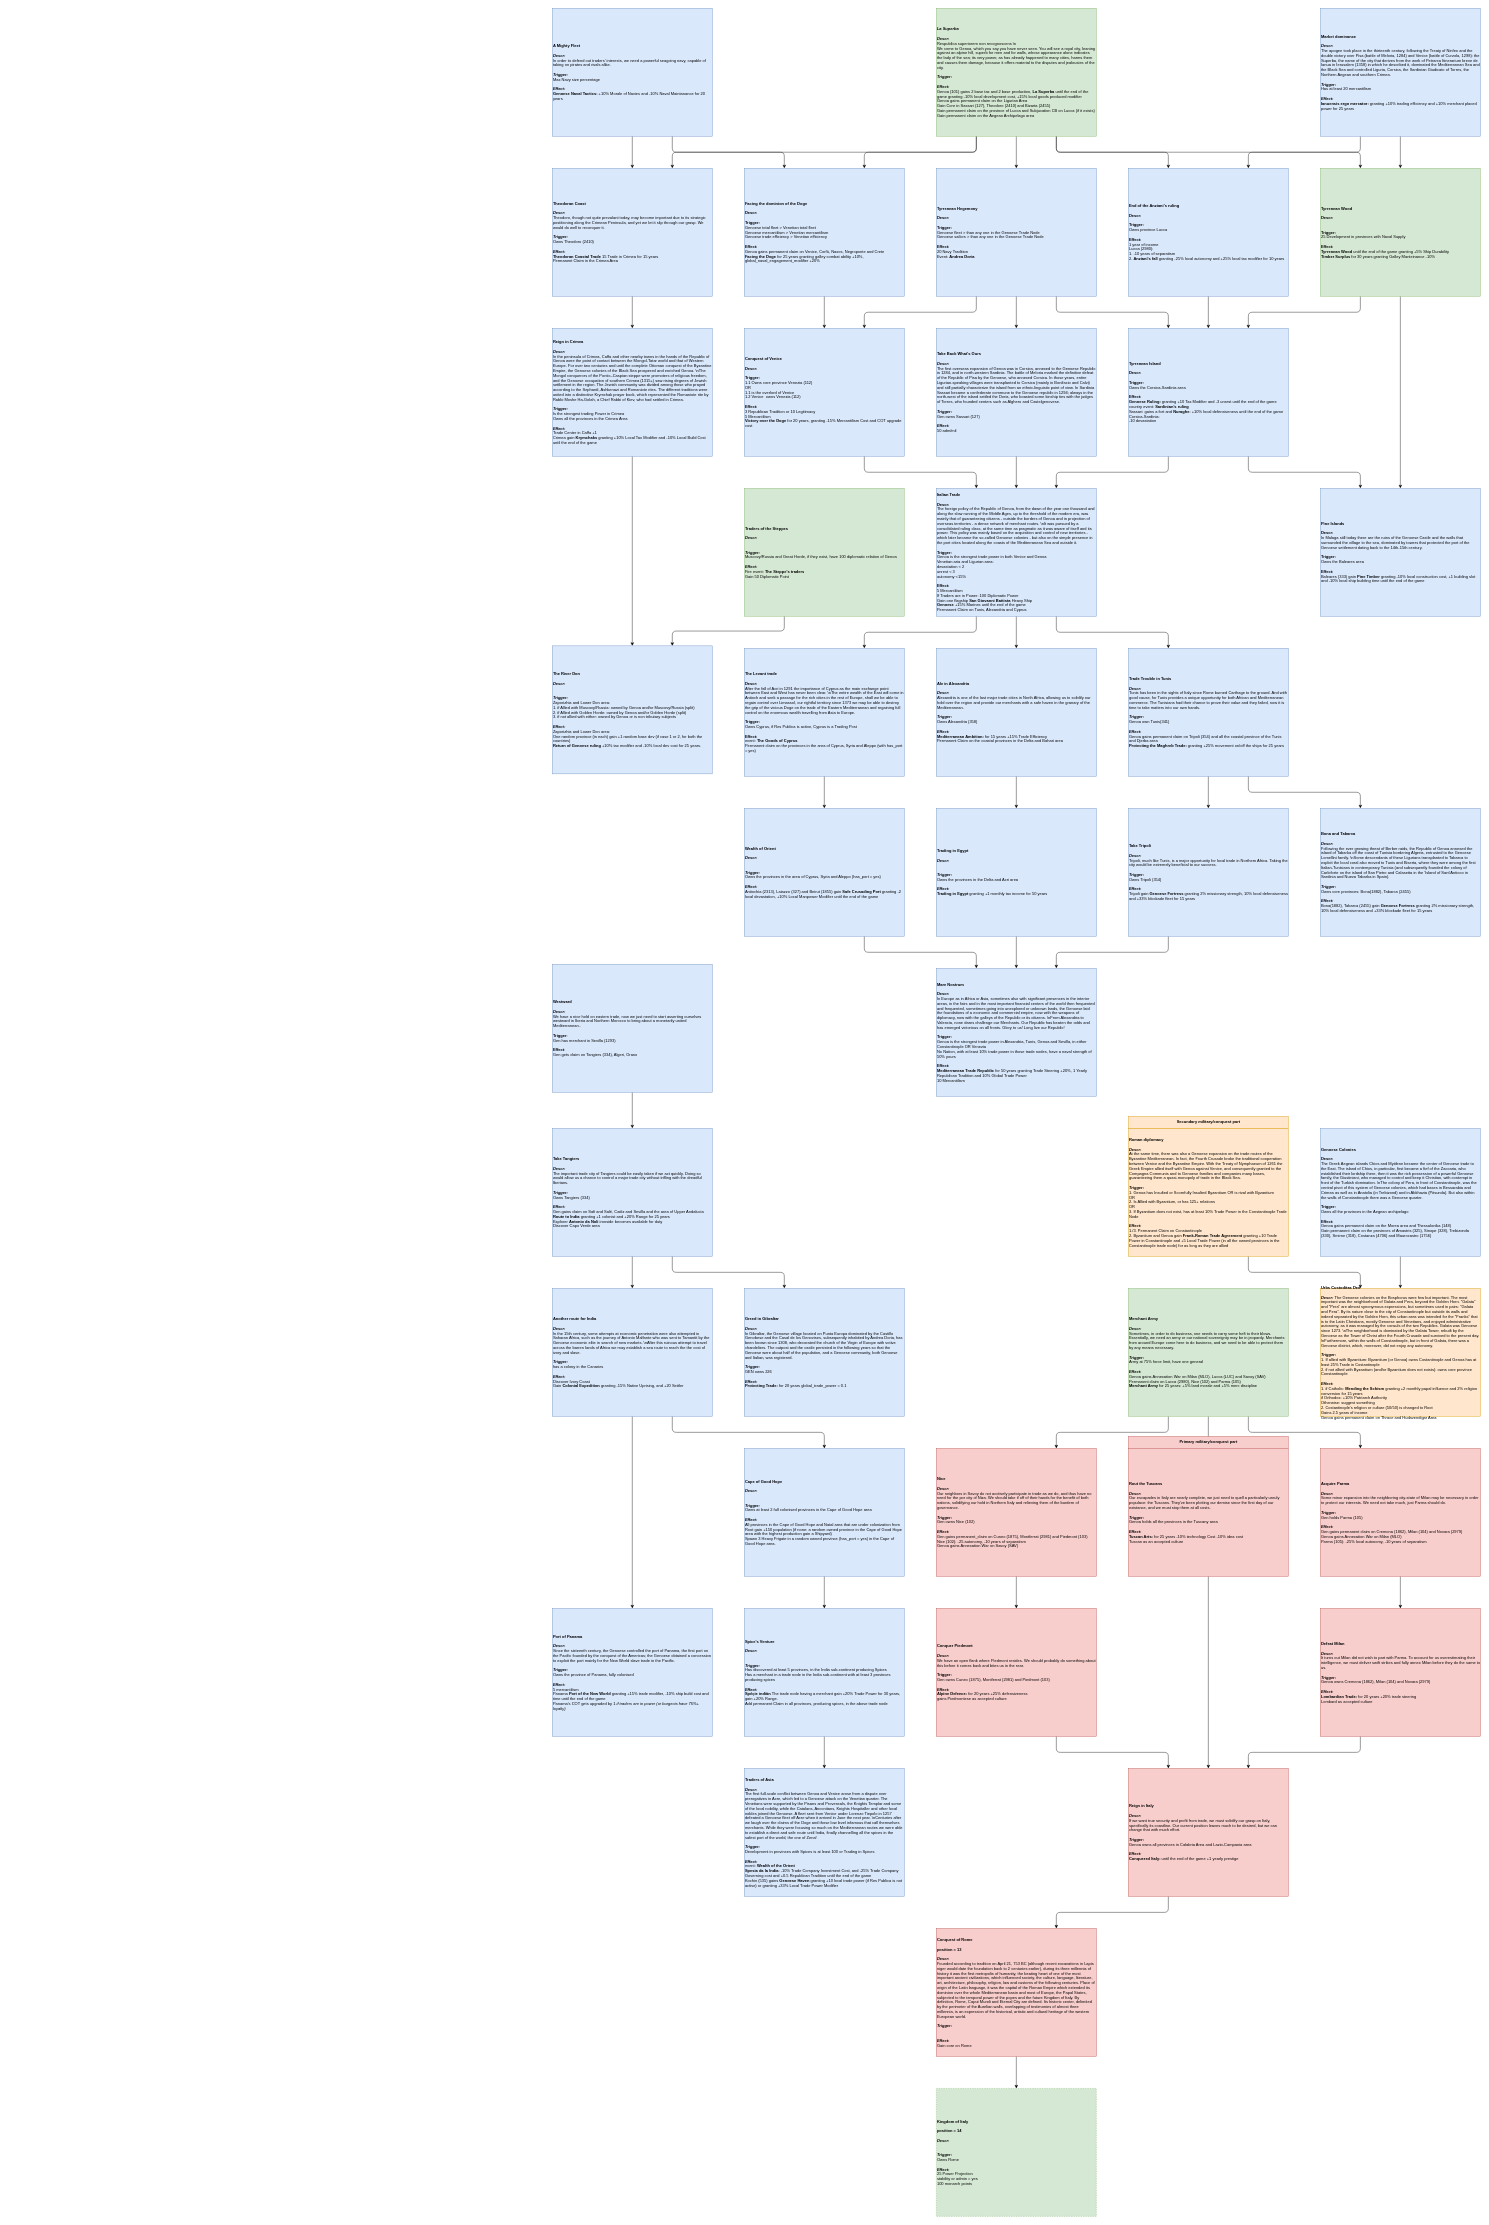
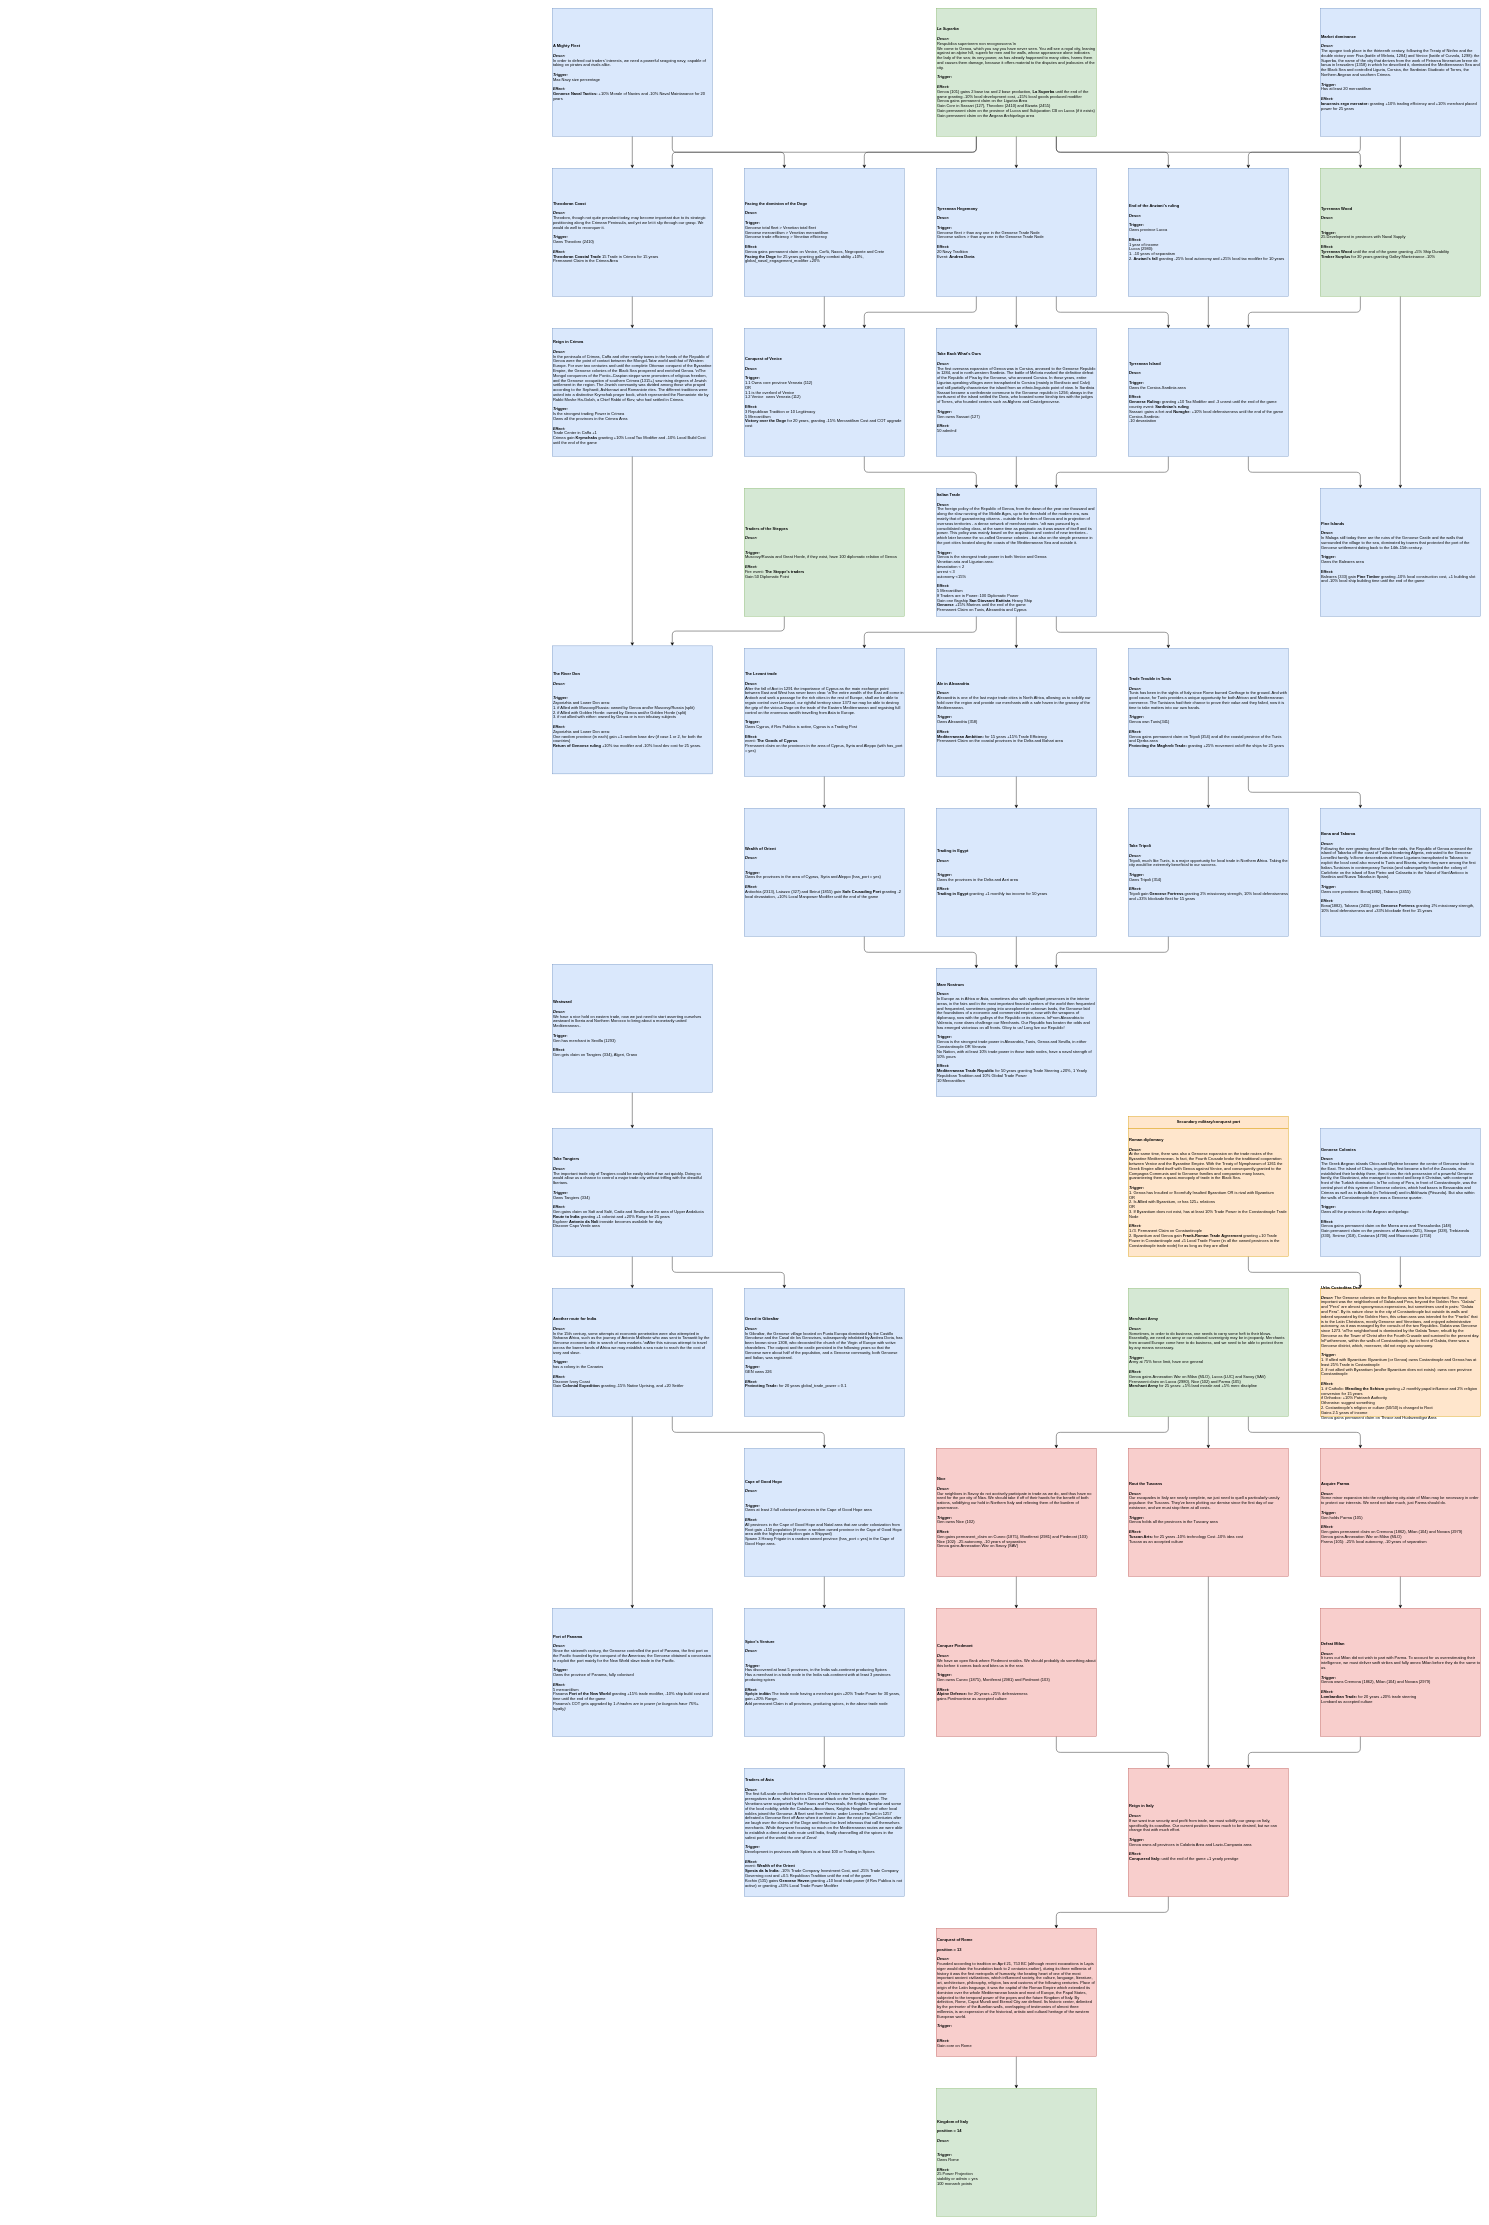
node "Primary military/conquest part": removed
node "Kingdom of Italy position = 14 Descr: Trigger: Owns Rome Effect: 25 Power Projection stability or admin = yes 100 monarch points": style dashed -> solid
